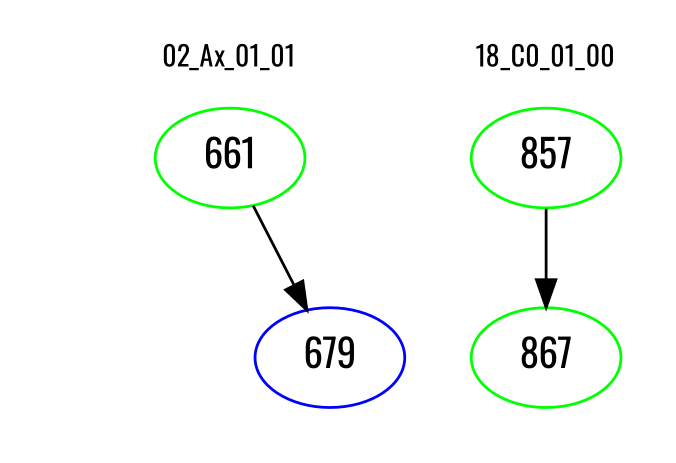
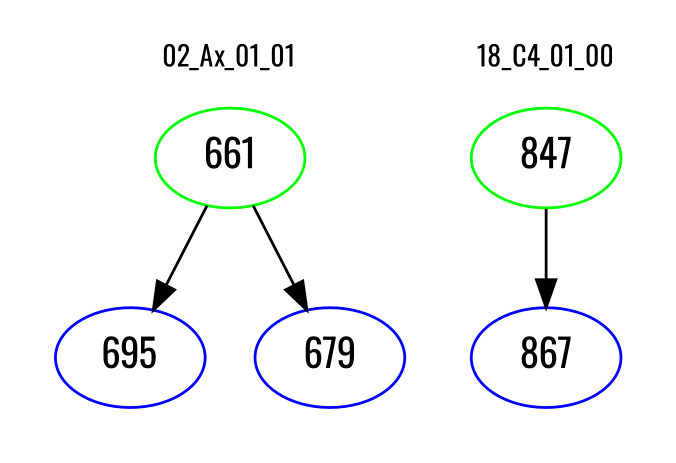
cluster "18_C0_01_00": label "18_C0_01_00" -> "18_C4_01_00"
node "857": label "857" -> "847"
node "695": added
node "867": color green -> blue
